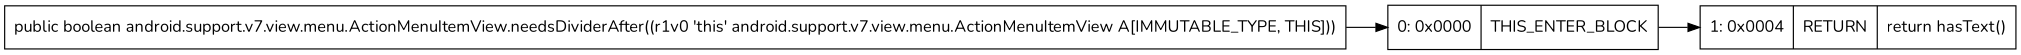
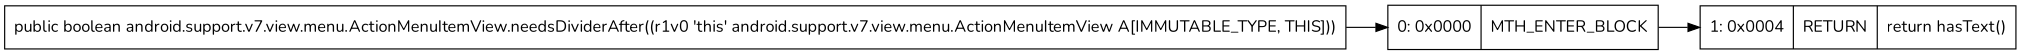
node "0: 0x0000": text "THIS_ENTER_BLOCK" -> "MTH_ENTER_BLOCK"
